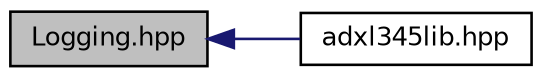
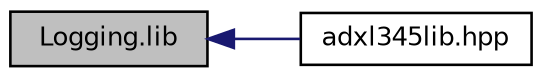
node "Logging.hpp": label "Logging.hpp" -> "Logging.lib"
